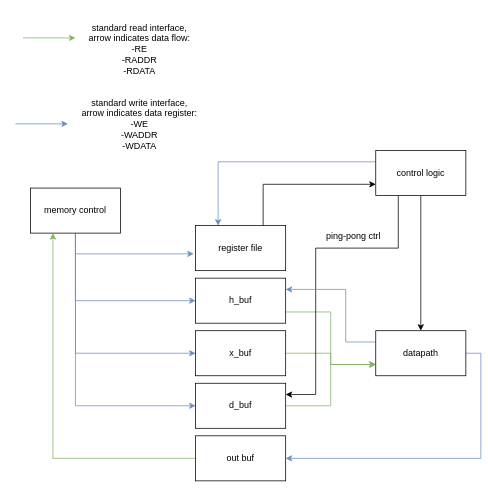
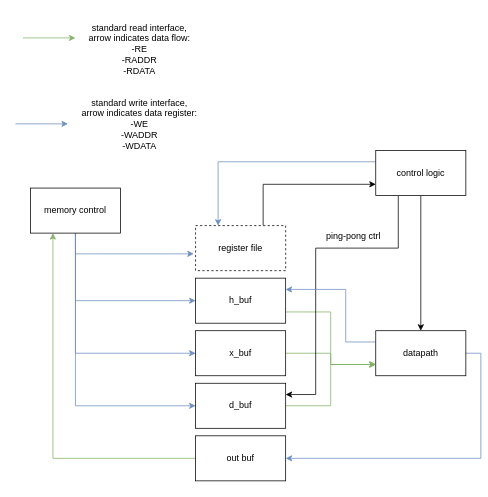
node "register file": style solid -> dashed
